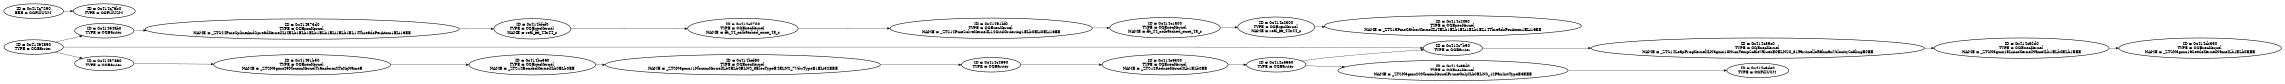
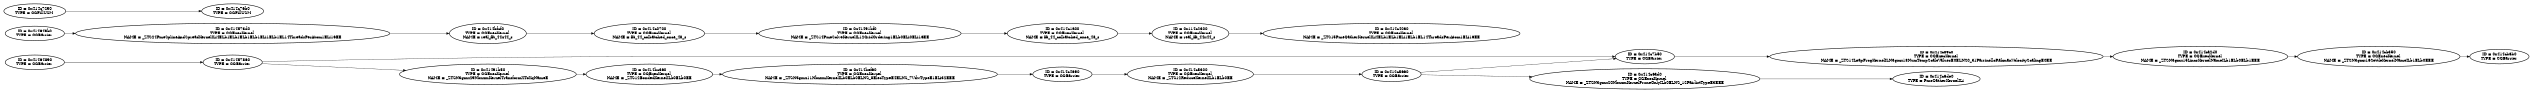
node "ID = 0x414c7250 EEE = CGFillUSM": label "ID = 0x414c7250 EEE = CGFillUSM" -> "ID = 0x414c7250 TYPE = CGFillUSM"
node "ID = 0x414c2300 TYPE = CGExecKernel NAME = real_fft_44x44_s": label "ID = 0x414c2300 TYPE = CGExecKernel NAME = real_fft_44x44_s" -> "ID = 0x114c2300 TYPE = CGExecKernel NAME = real_fft_44x44_s"
edge "ID = 0x41464890 TYPE = CGBarrier" -> "ID = 0x41464ab0 TYPE = CGBarrier": removed
edge "ID = 0x41464890 TYPE = CGBarrier" -> "ID = 0x414c7b50 TYPE = CGBarrier": now "ID = 0x41457860 TYPE = CGBarrier" -> "ID = 0x414c7b50 TYPE = CGBarrier"
node "ID = 0x414cb6b0 TYPE = CGBarrier": added
node "ID = 0x414c6de0 TYPE = CGFillUSM": label "ID = 0x414c6de0 TYPE = CGFillUSM" -> "ID = 0x414c6de0 TYPE = PmeGatherKernelILi"
